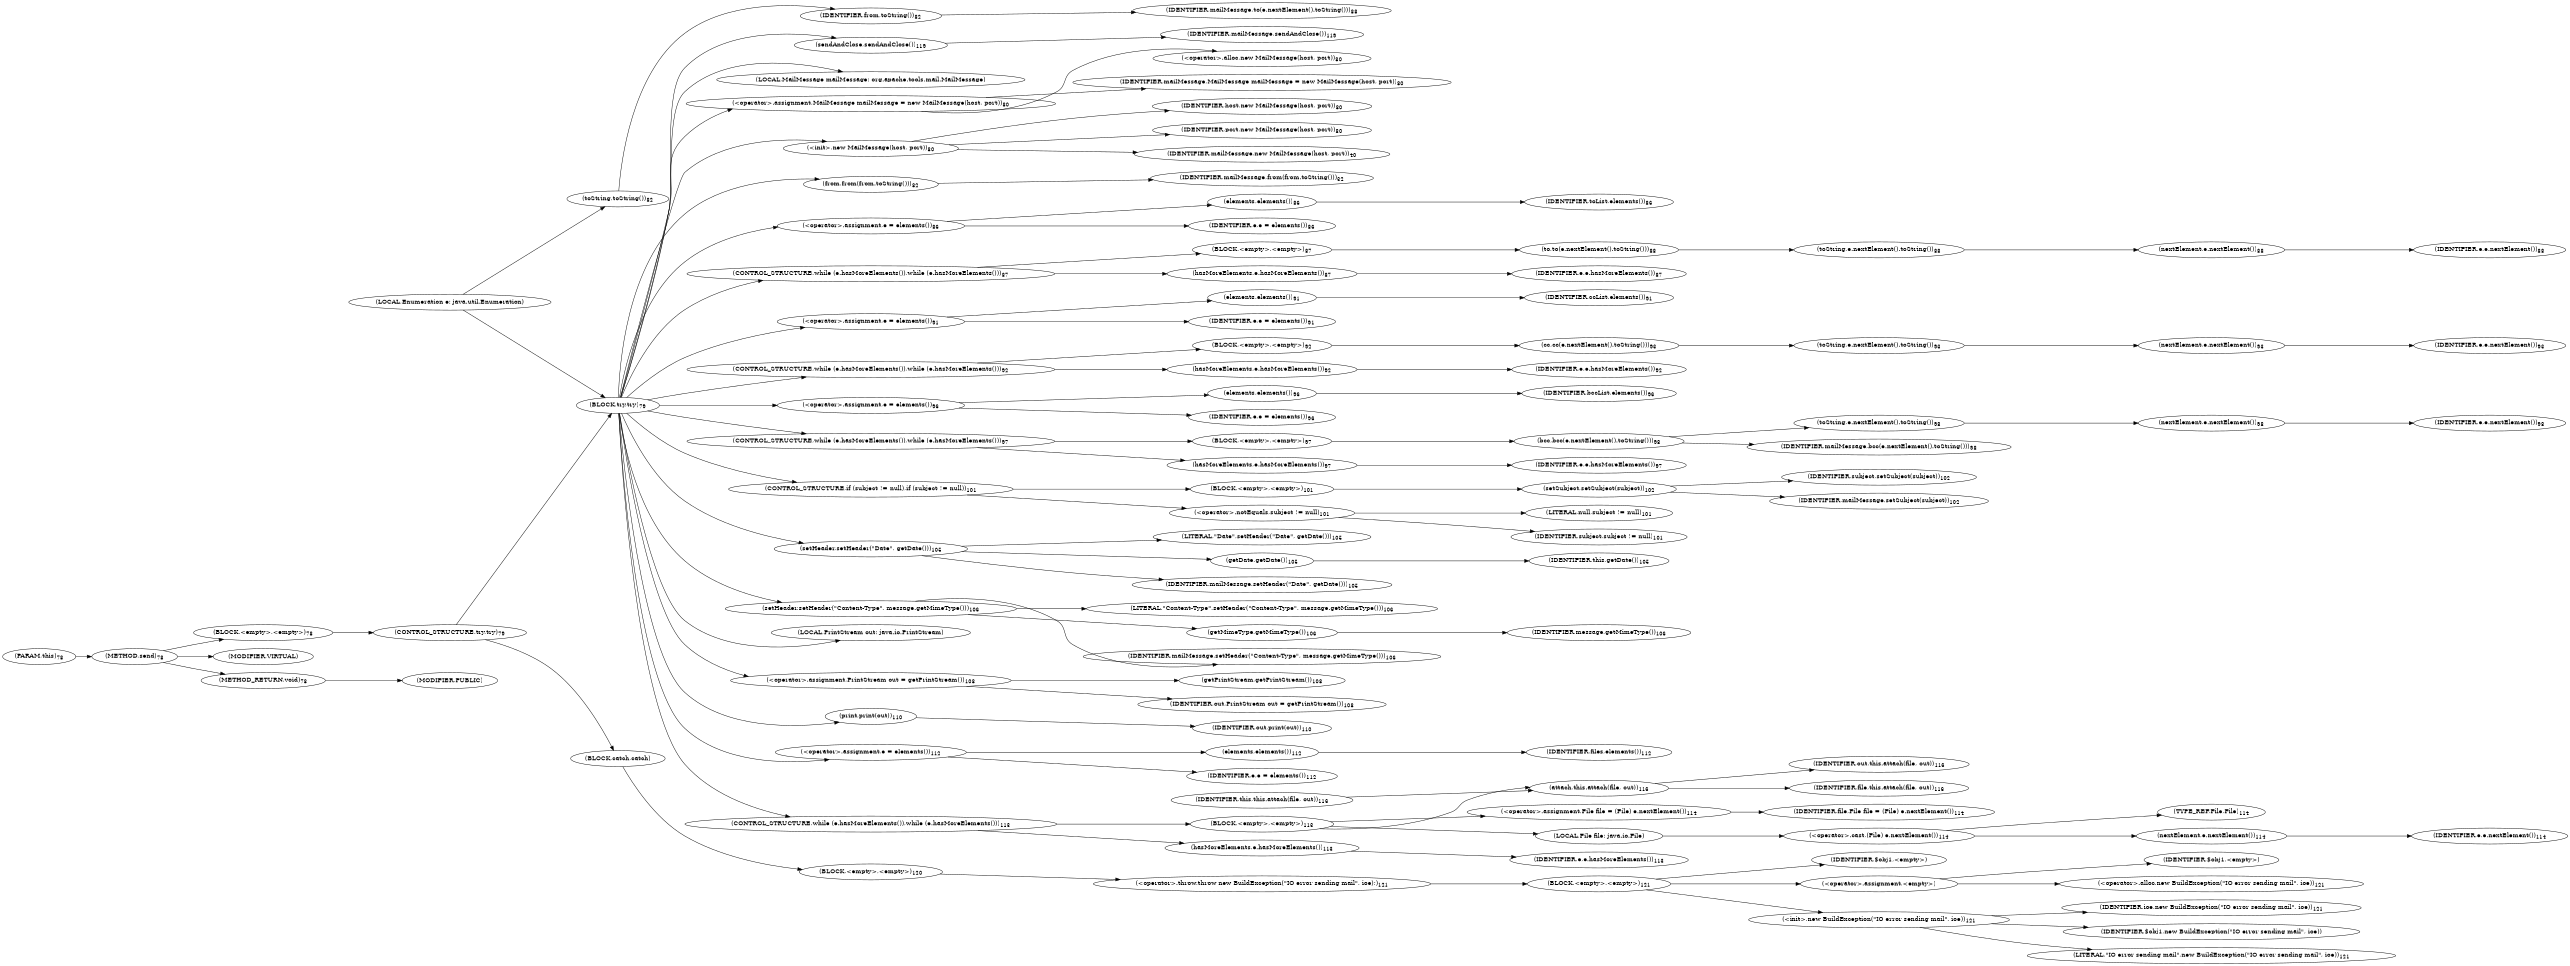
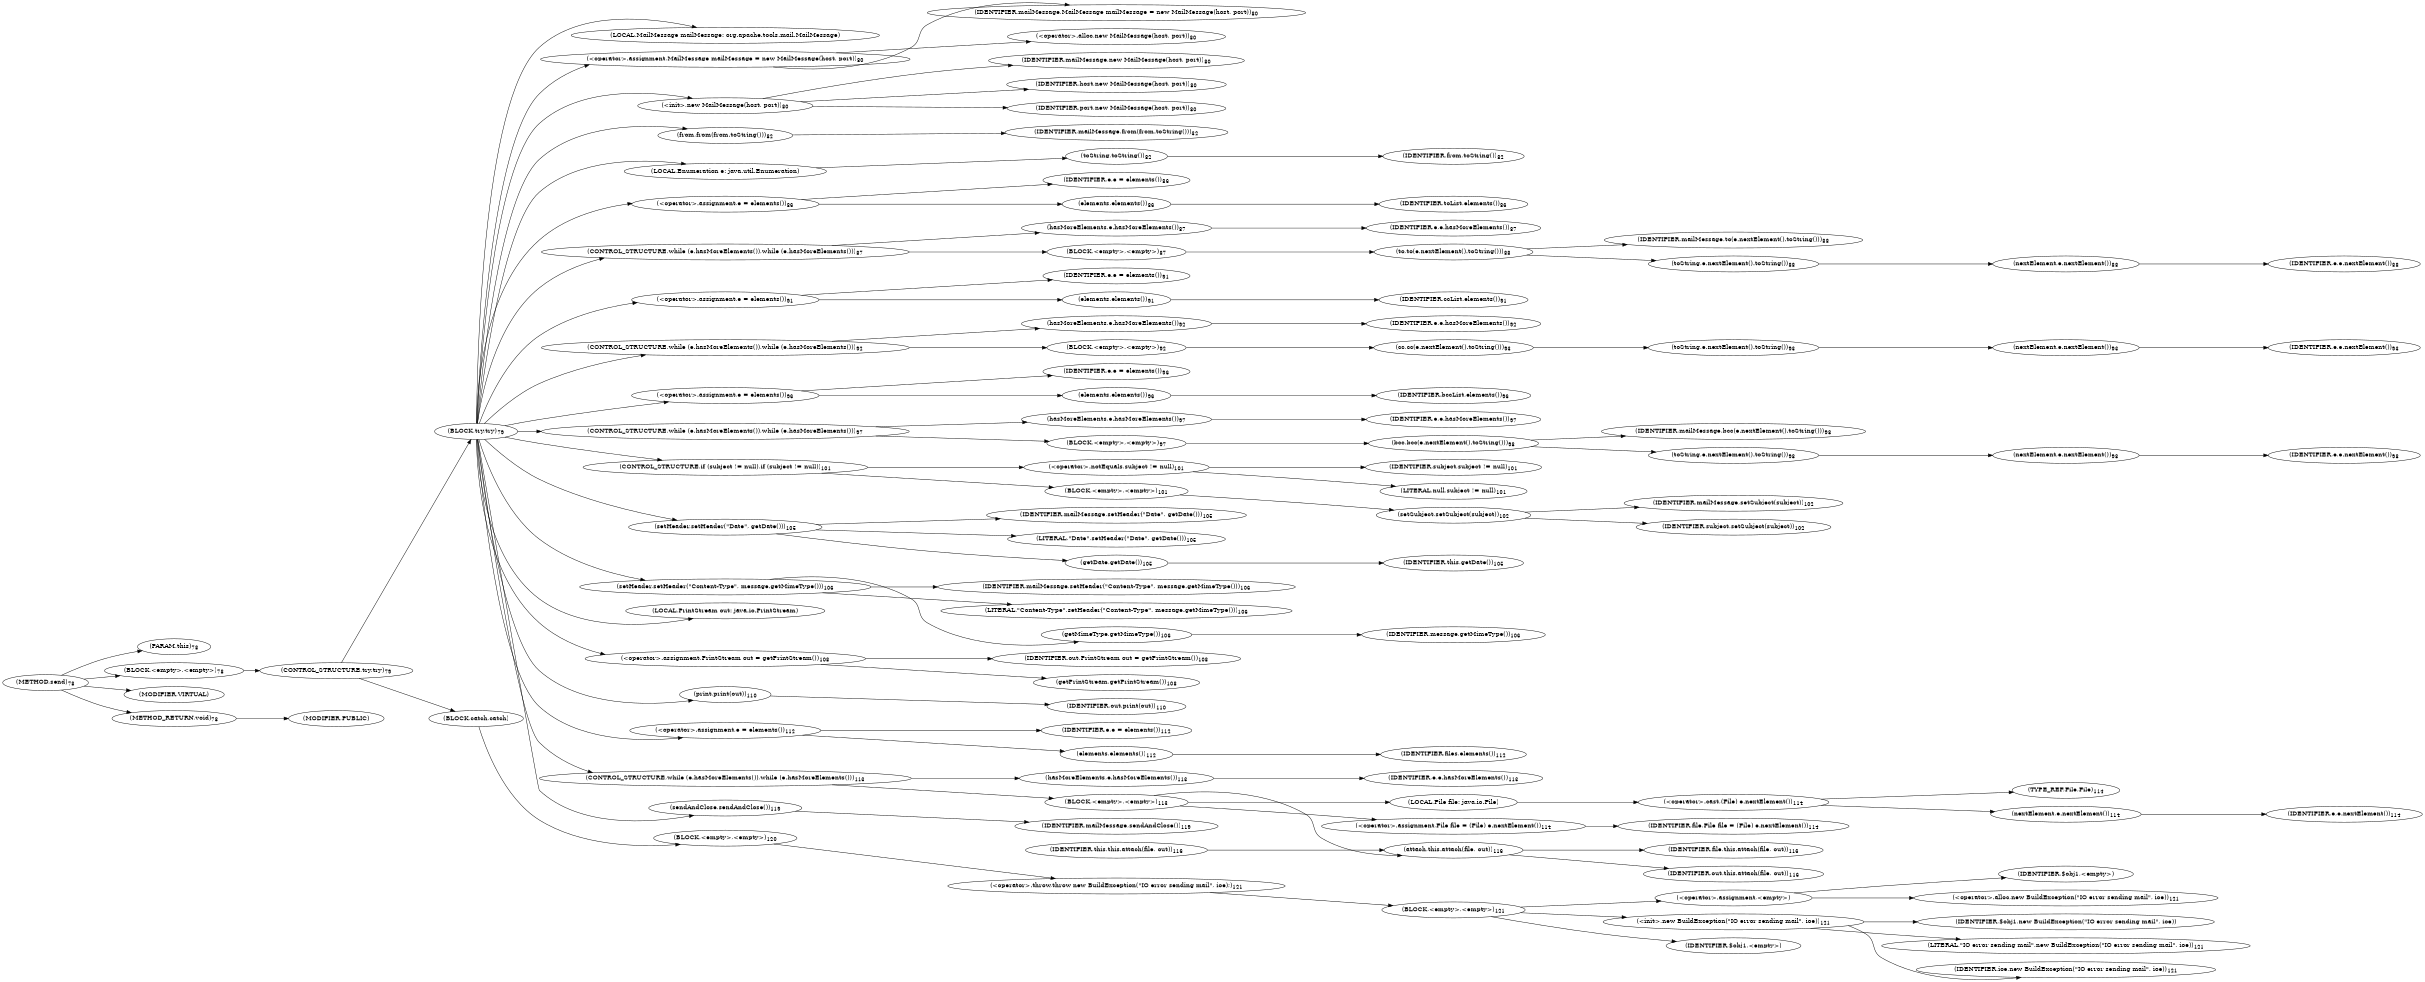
edge "(IDENTIFIER,from,toString())" -> "(IDENTIFIER,mailMessage,to(e.nextElement().toString()))": now "(to,to(e.nextElement().toString()))" -> "(IDENTIFIER,mailMessage,to(e.nextElement().toString()))"
node "(IDENTIFIER,mailMessage,new MailMessage(host, port))": text "40" -> "80"
edge "(LOCAL,Enumeration e: java.util.Enumeration)" -> "(BLOCK,try,try)": reversed
edge "(PARAM,this)" -> "(METHOD,send)": reversed
